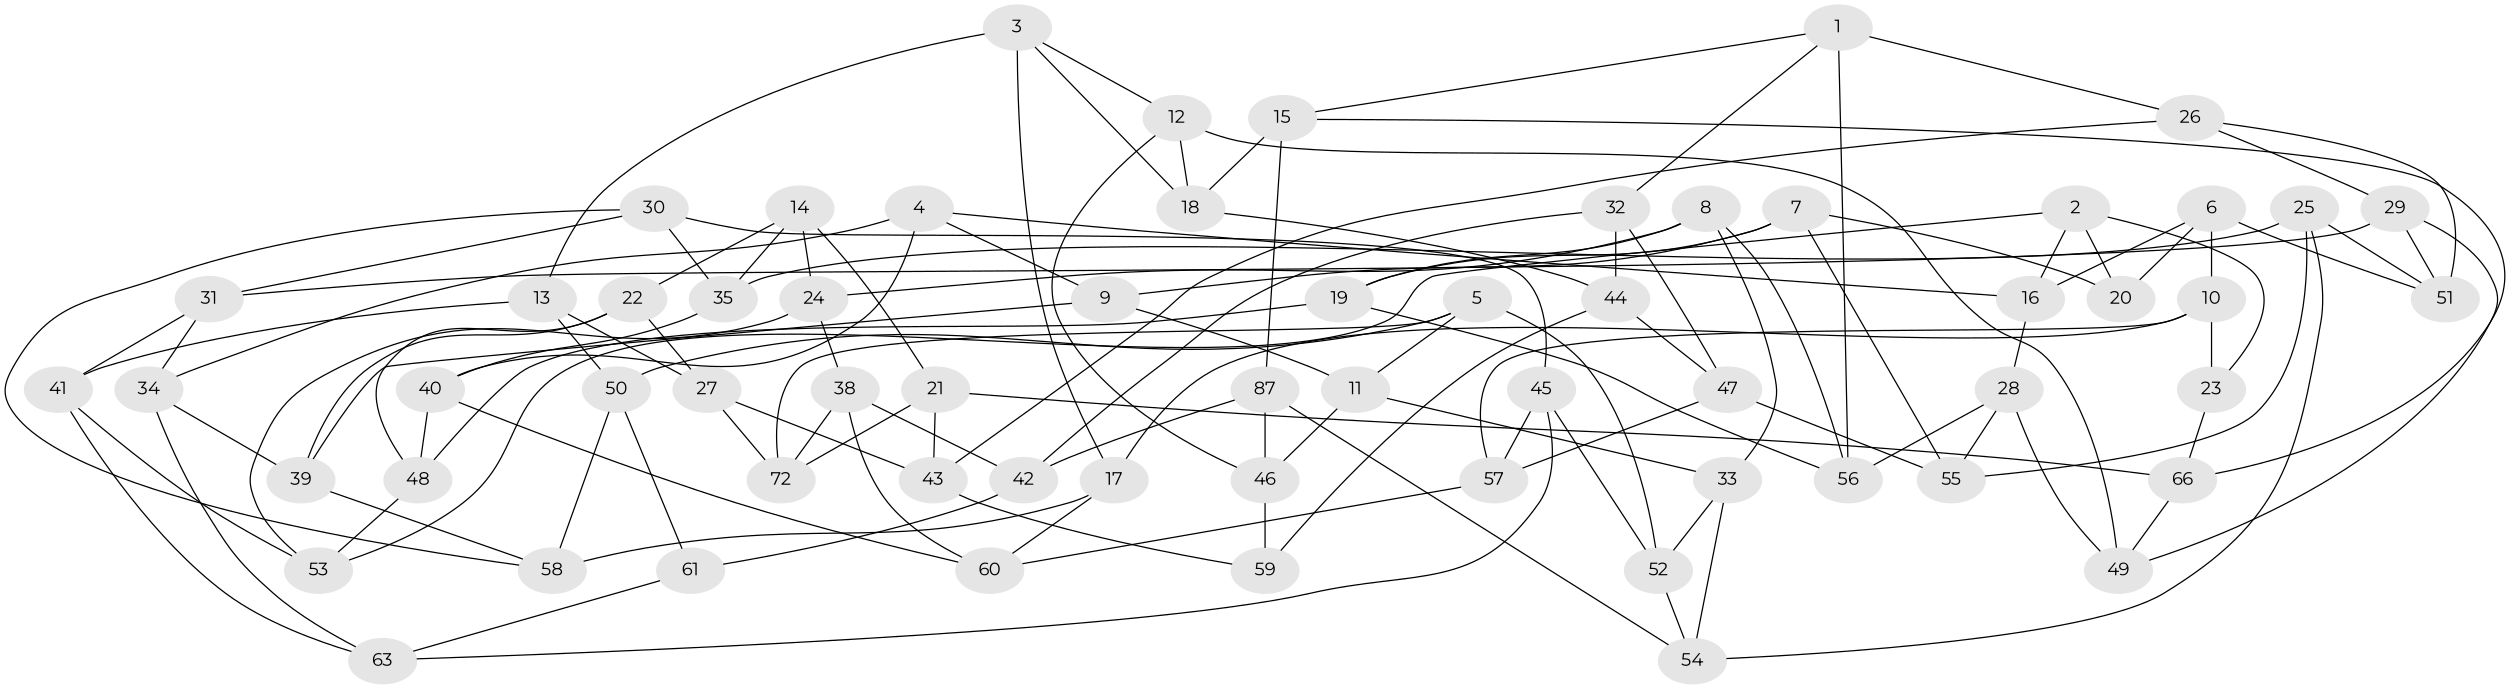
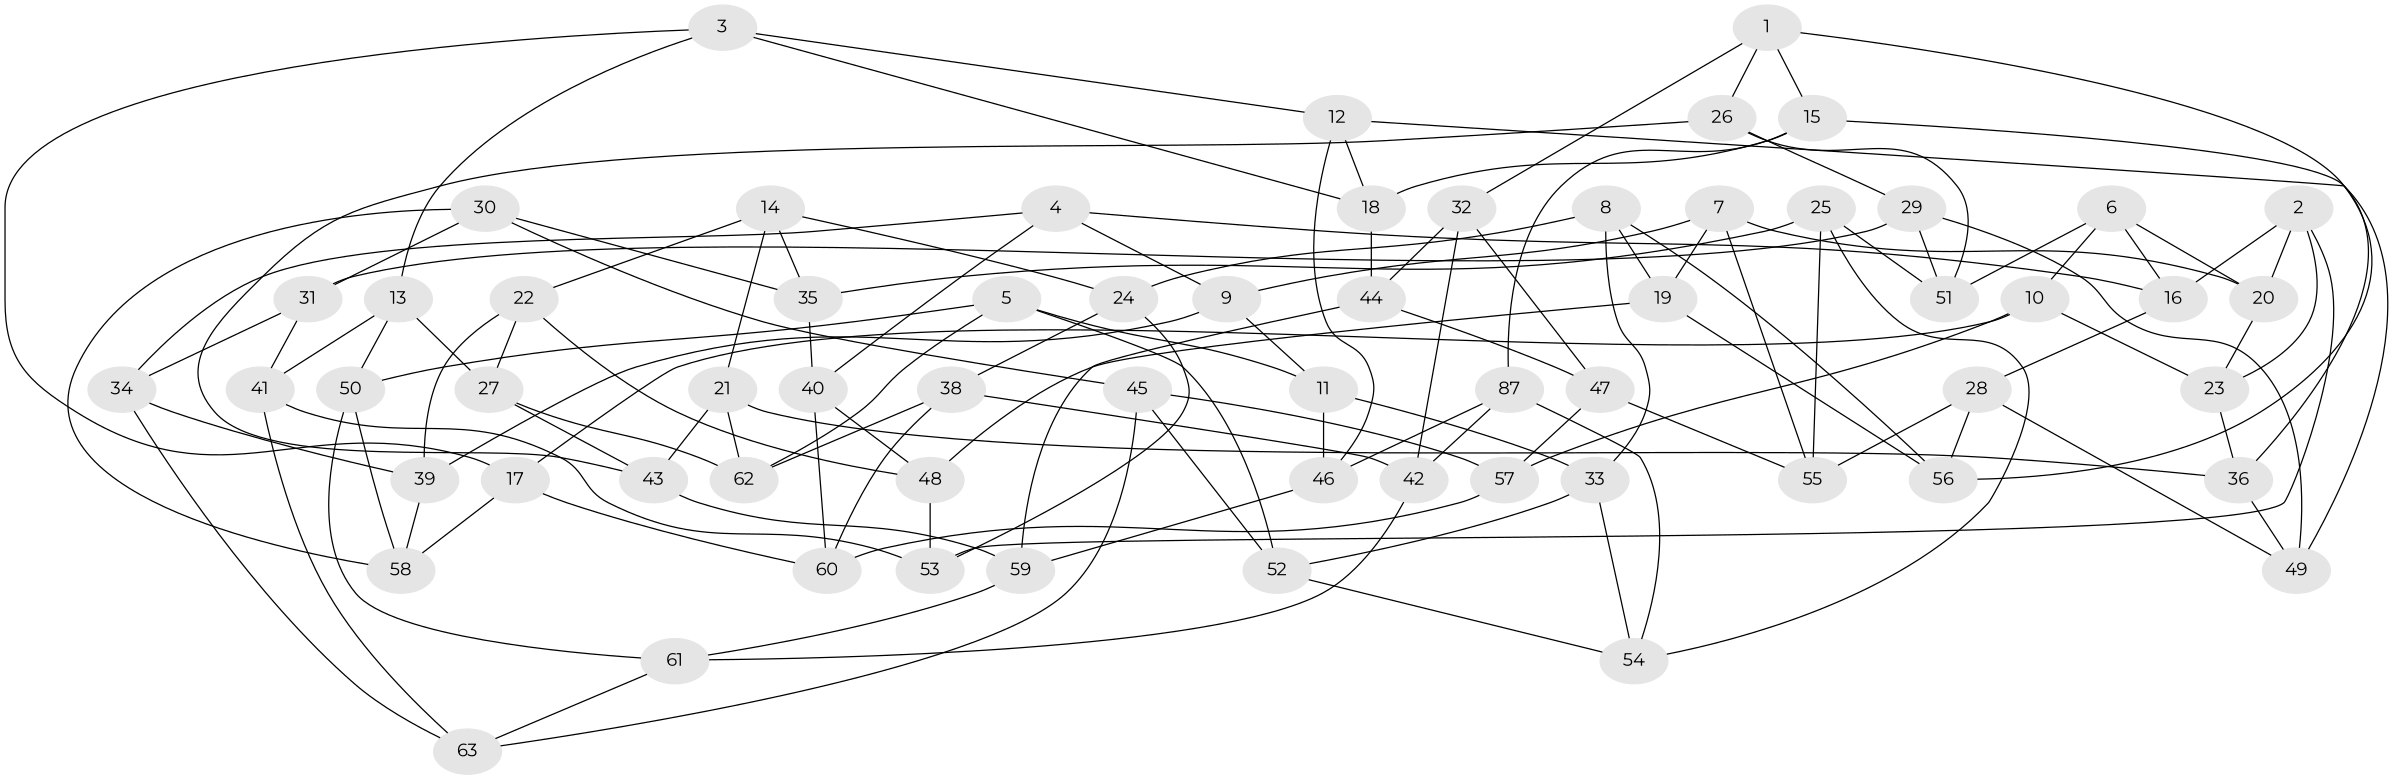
edge "20" -- "23": added
node "72": label "72" -> "62"
node "66": label "66" -> "36"
edge "59" -- "61": added
